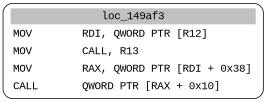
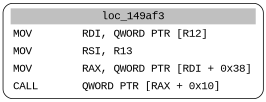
node "loc_149af3": text "MOV        CALL, R13" -> "MOV        RSI, R13"
